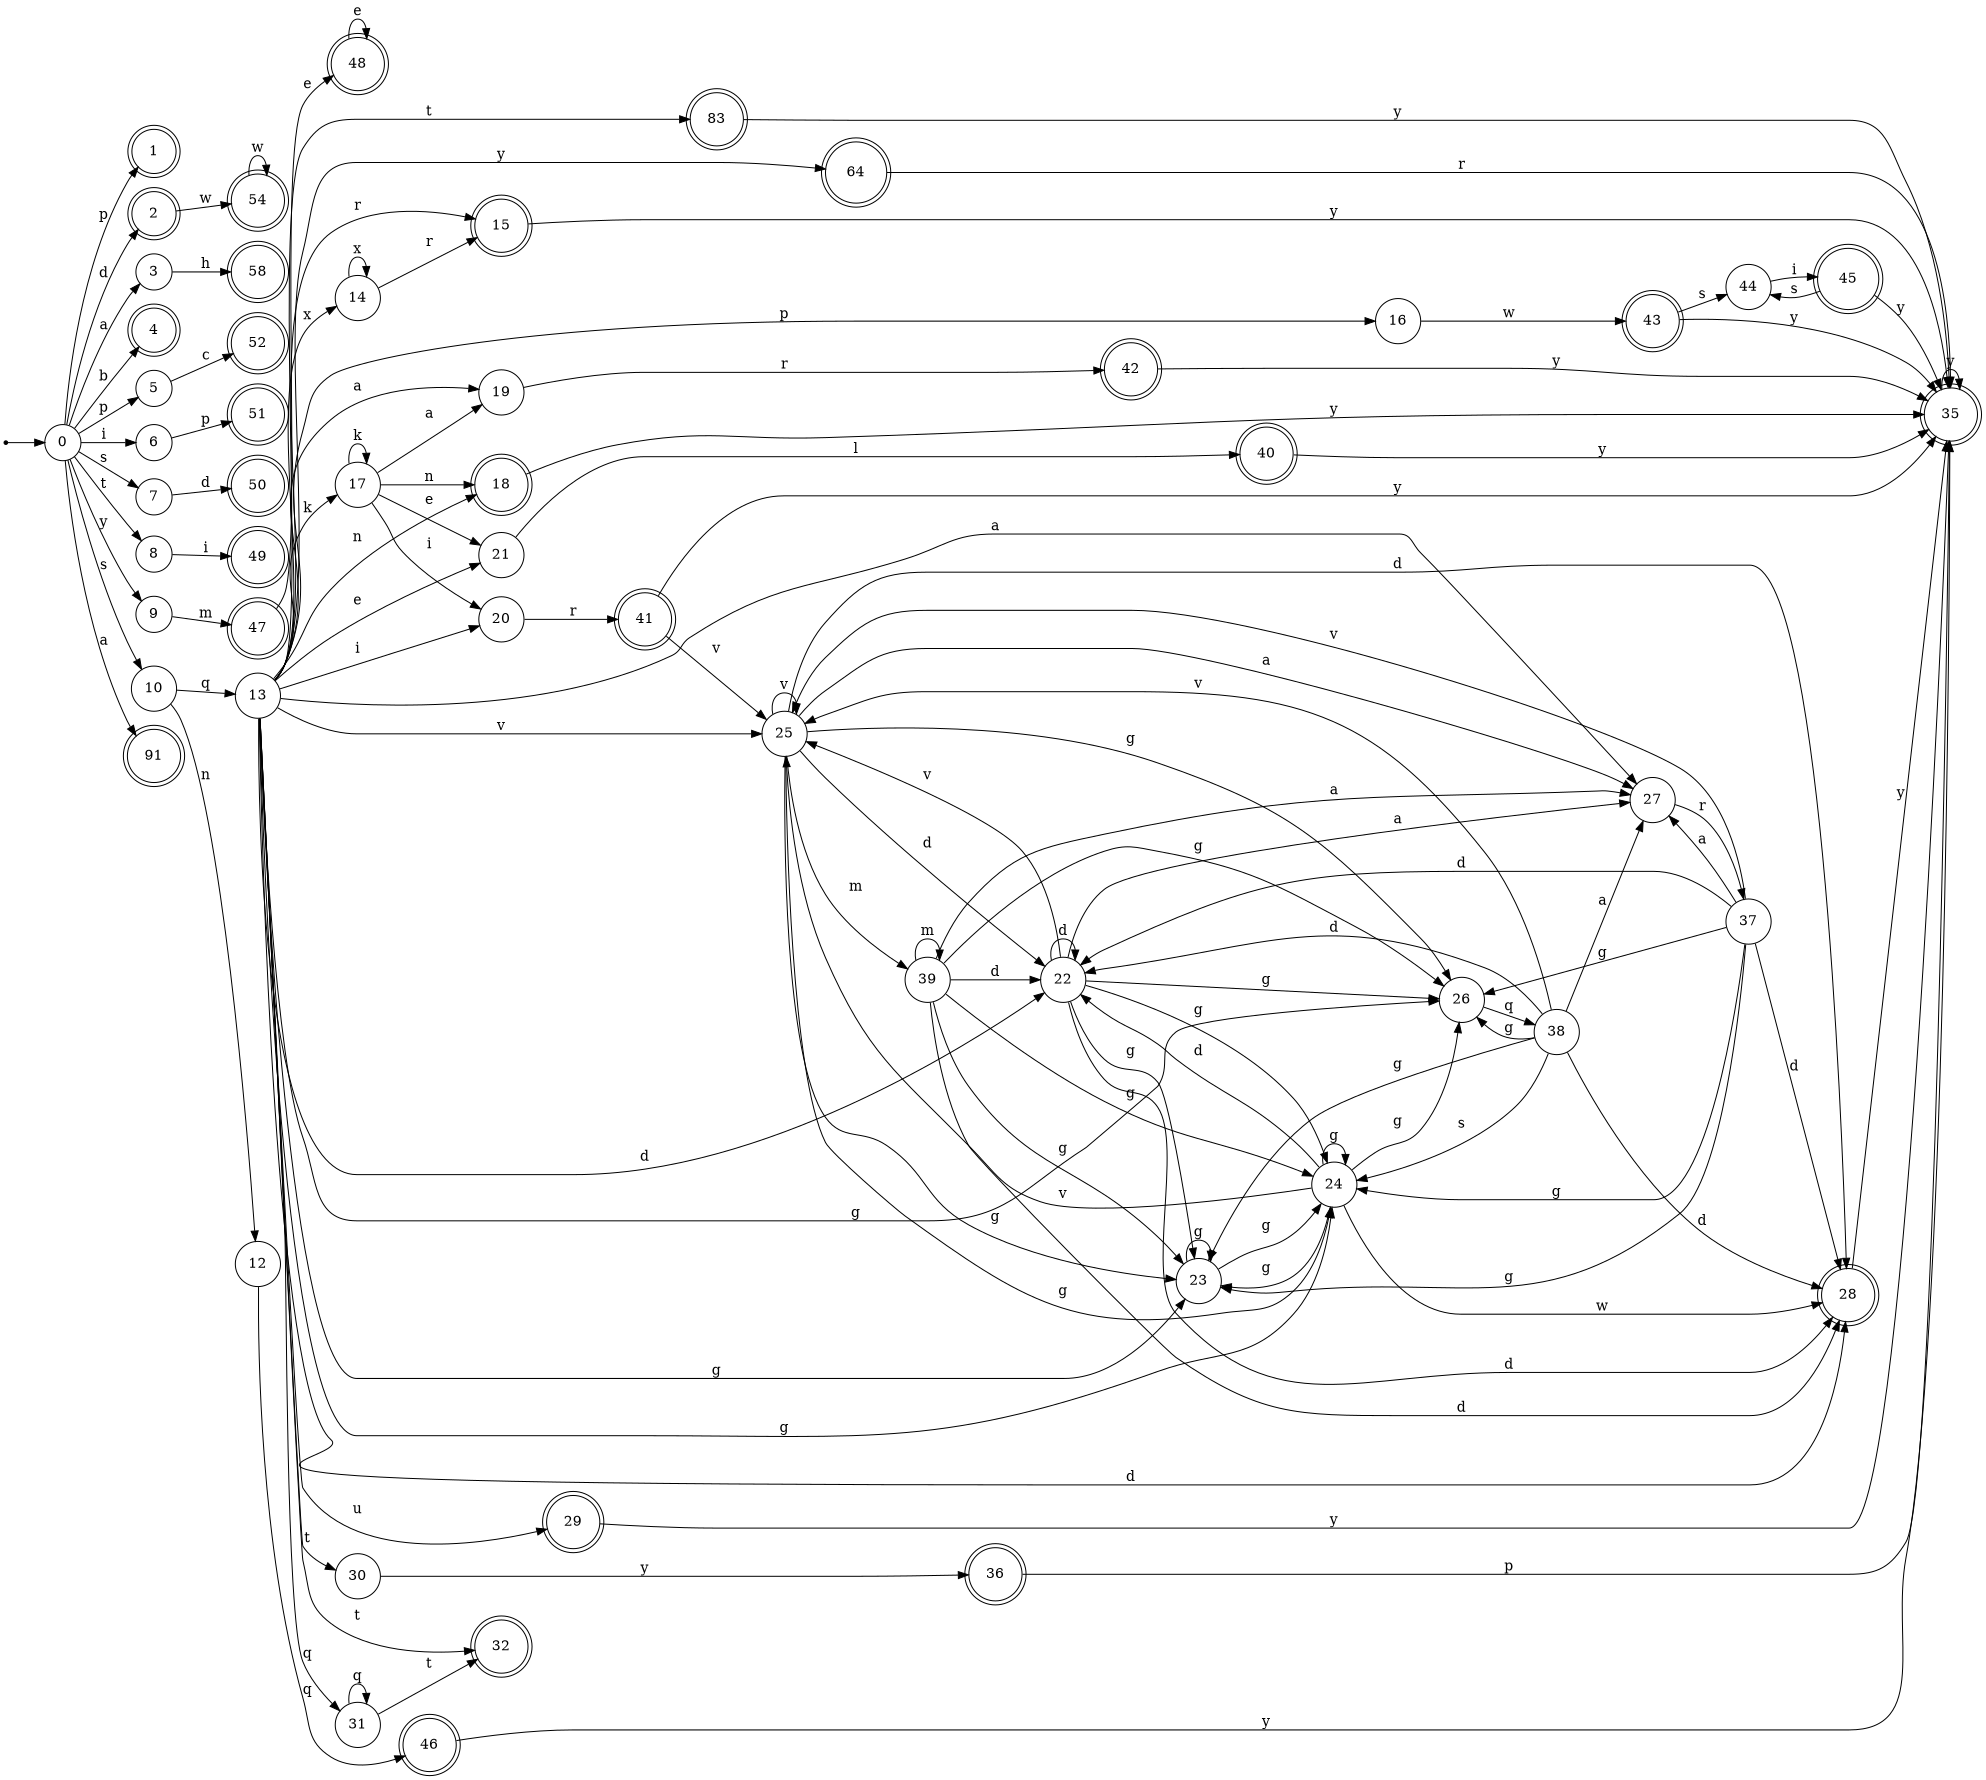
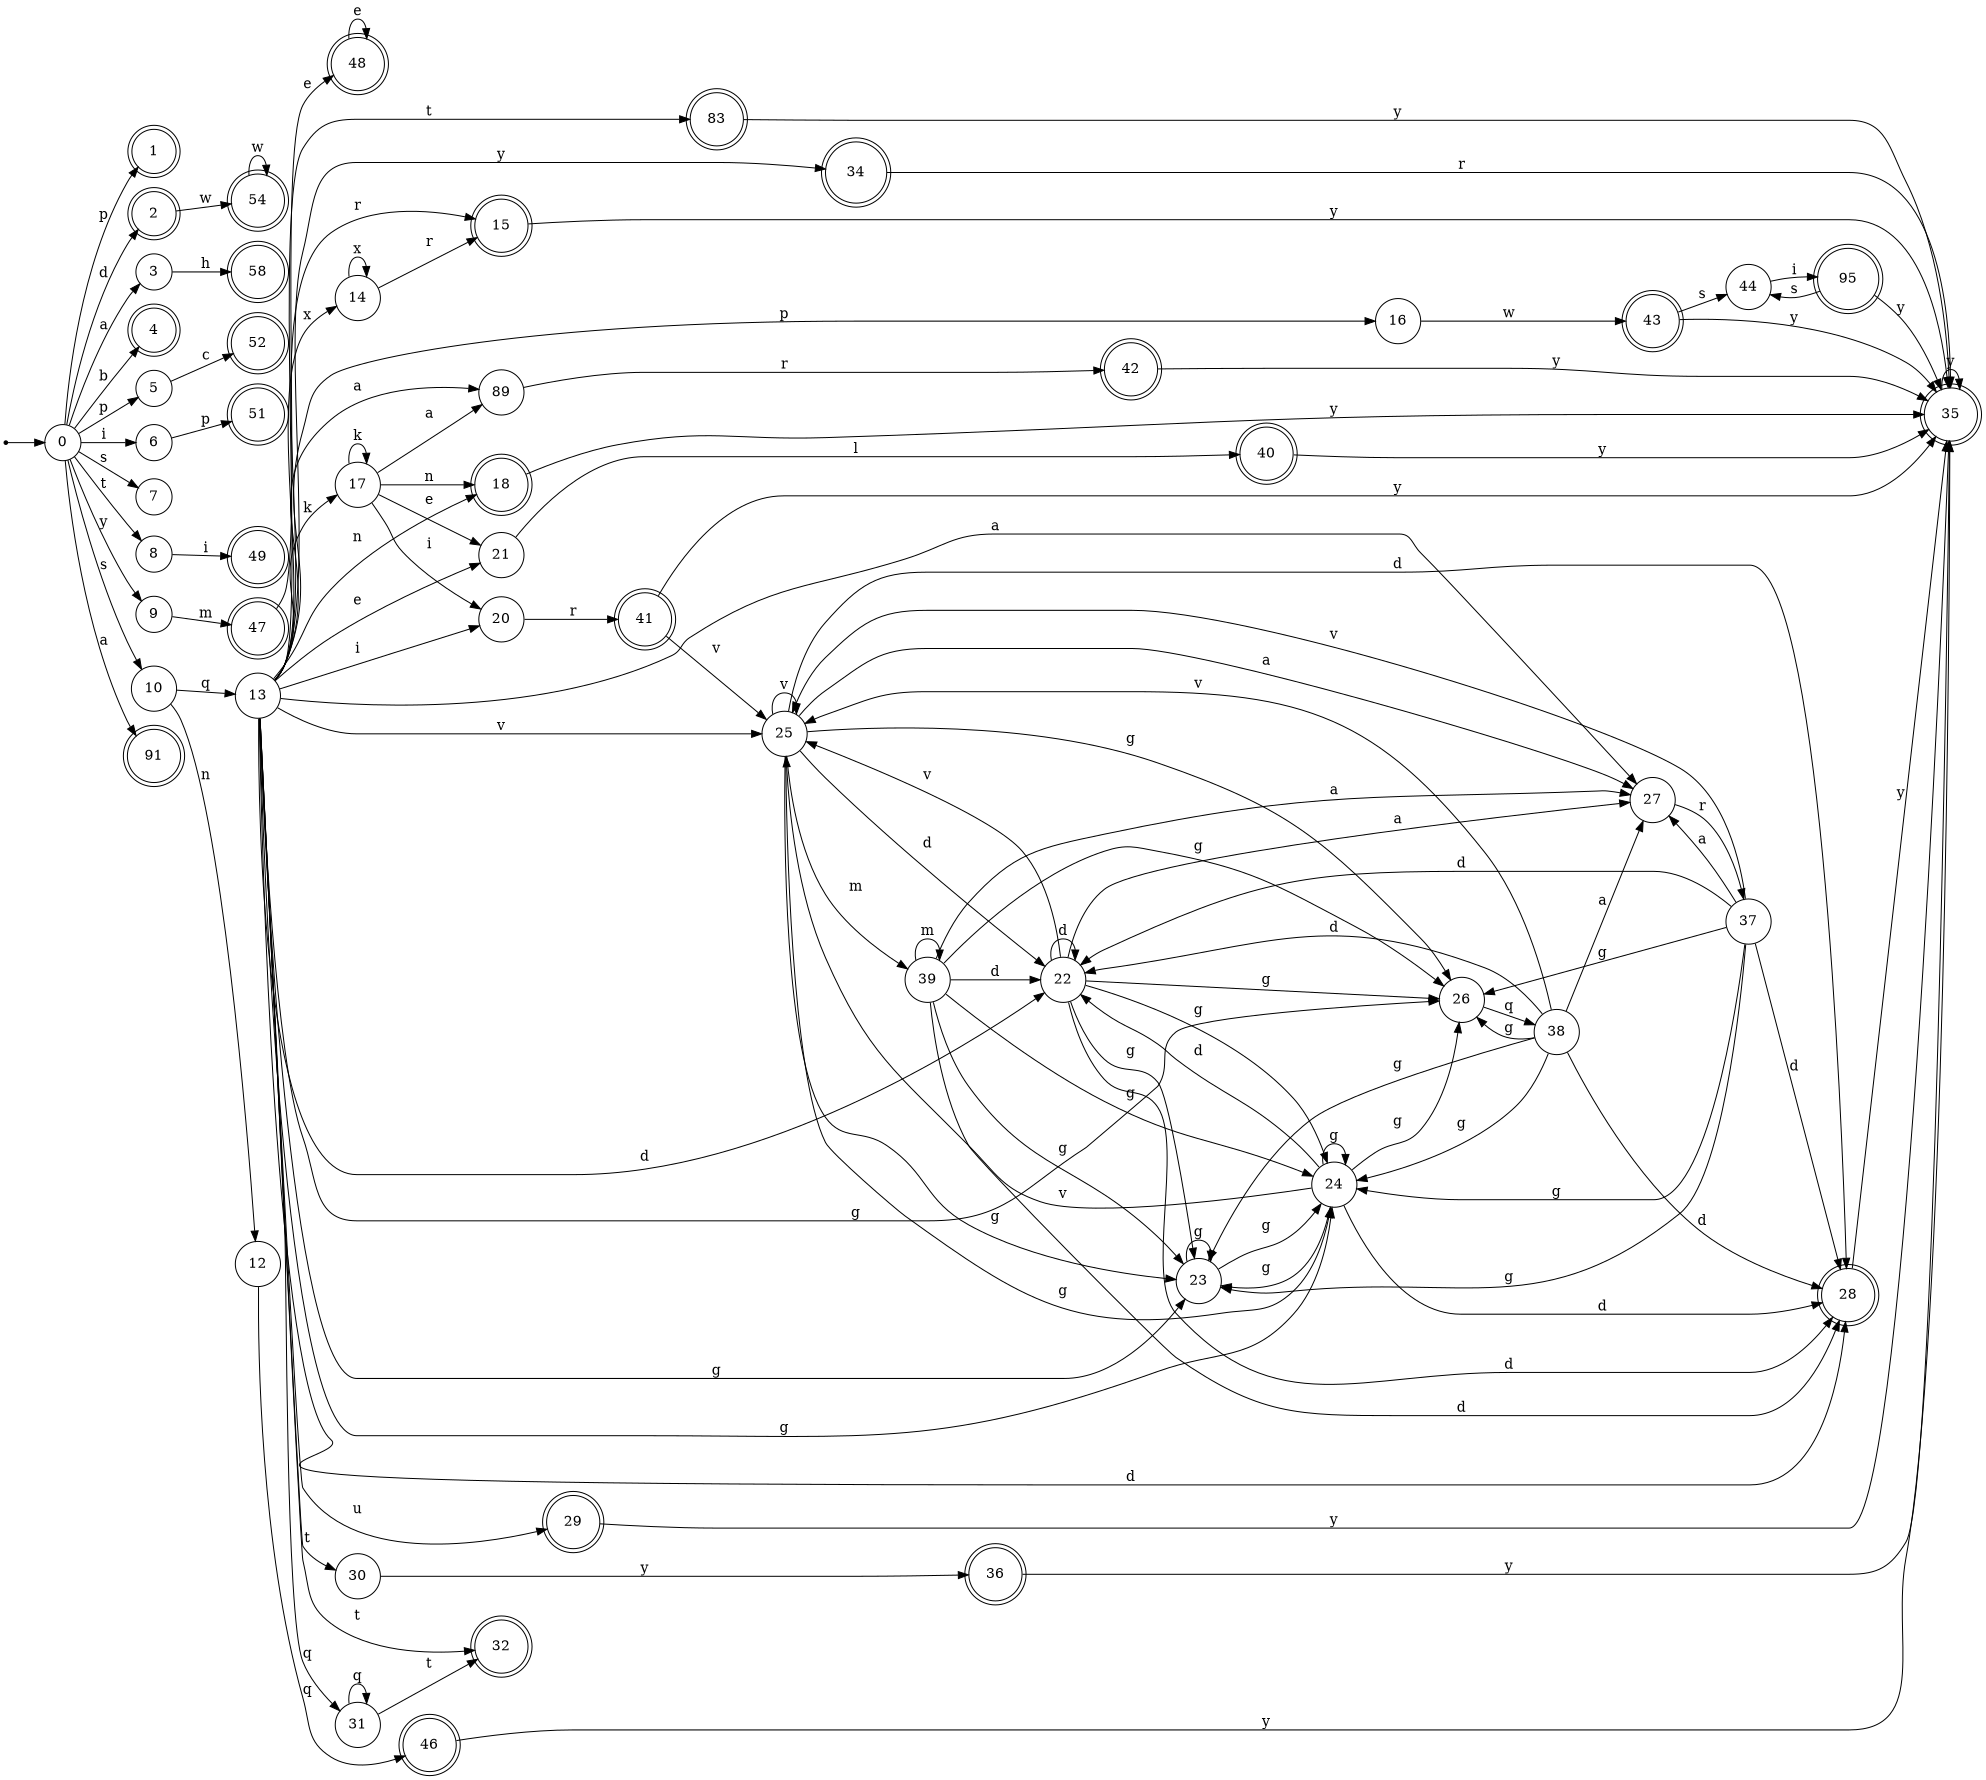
node "64": label "64" -> "34"
node "45": label "45" -> "95"
node "19": label "19" -> "89"
node "50": removed
edge "38" -> "24": label "s" -> "g"
edge "24" -> "28": label "w" -> "d"
edge "36" -> "35": label "p" -> "y"
